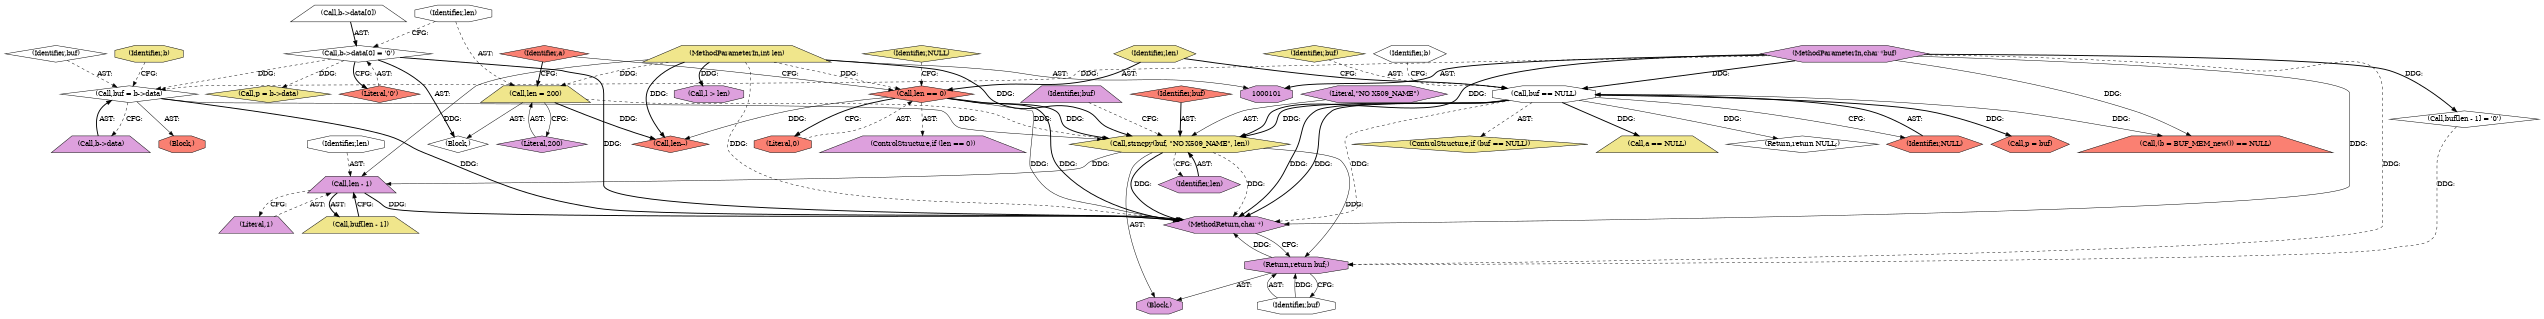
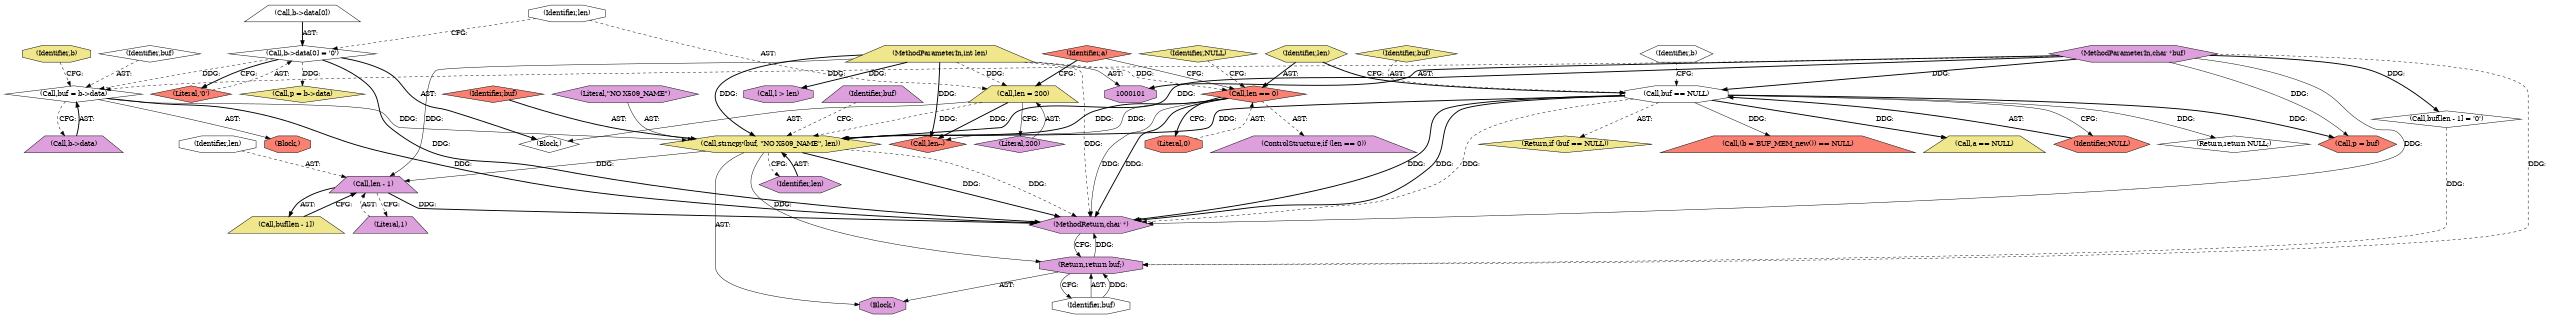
edge "(MethodParameterIn,char *buf)" -> "(Call,(b = BUF_MEM_new()) == NULL)": now "(MethodParameterIn,char *buf)" -> "(Call,p = buf)"
node "(ControlStructure,if (buf == NULL))": label "(ControlStructure,if (buf == NULL))" -> "(Return,if (buf == NULL))"
